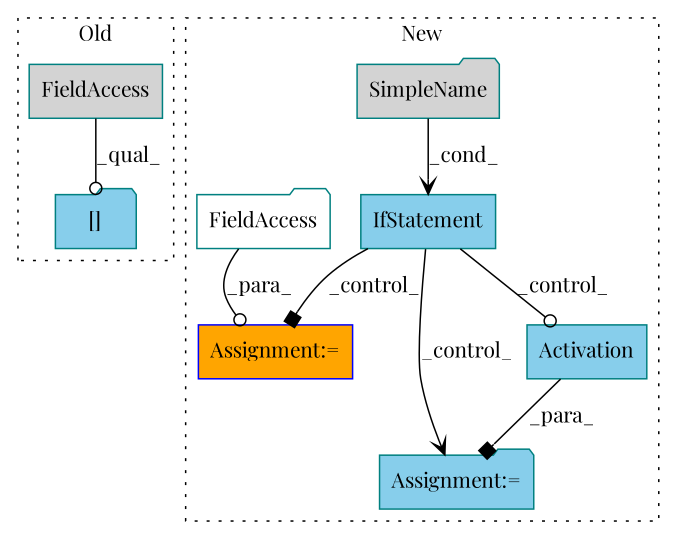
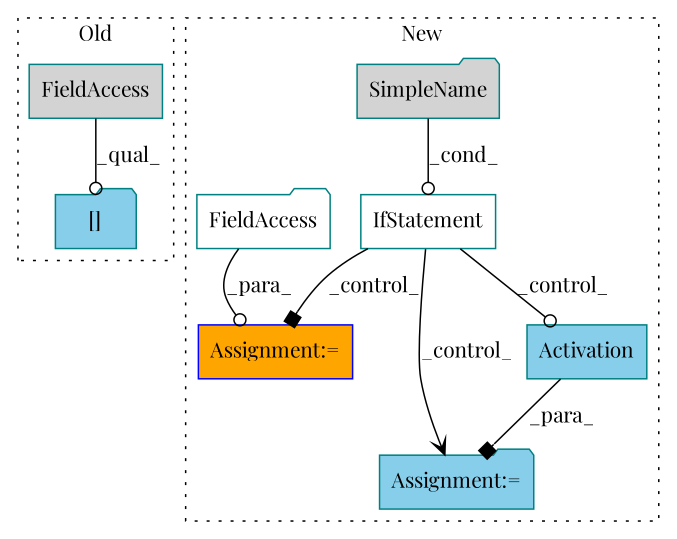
edge "SimpleName" -> "IfStatement": arrowhead vee -> odot
node "IfStatement": fillcolor skyblue -> white
